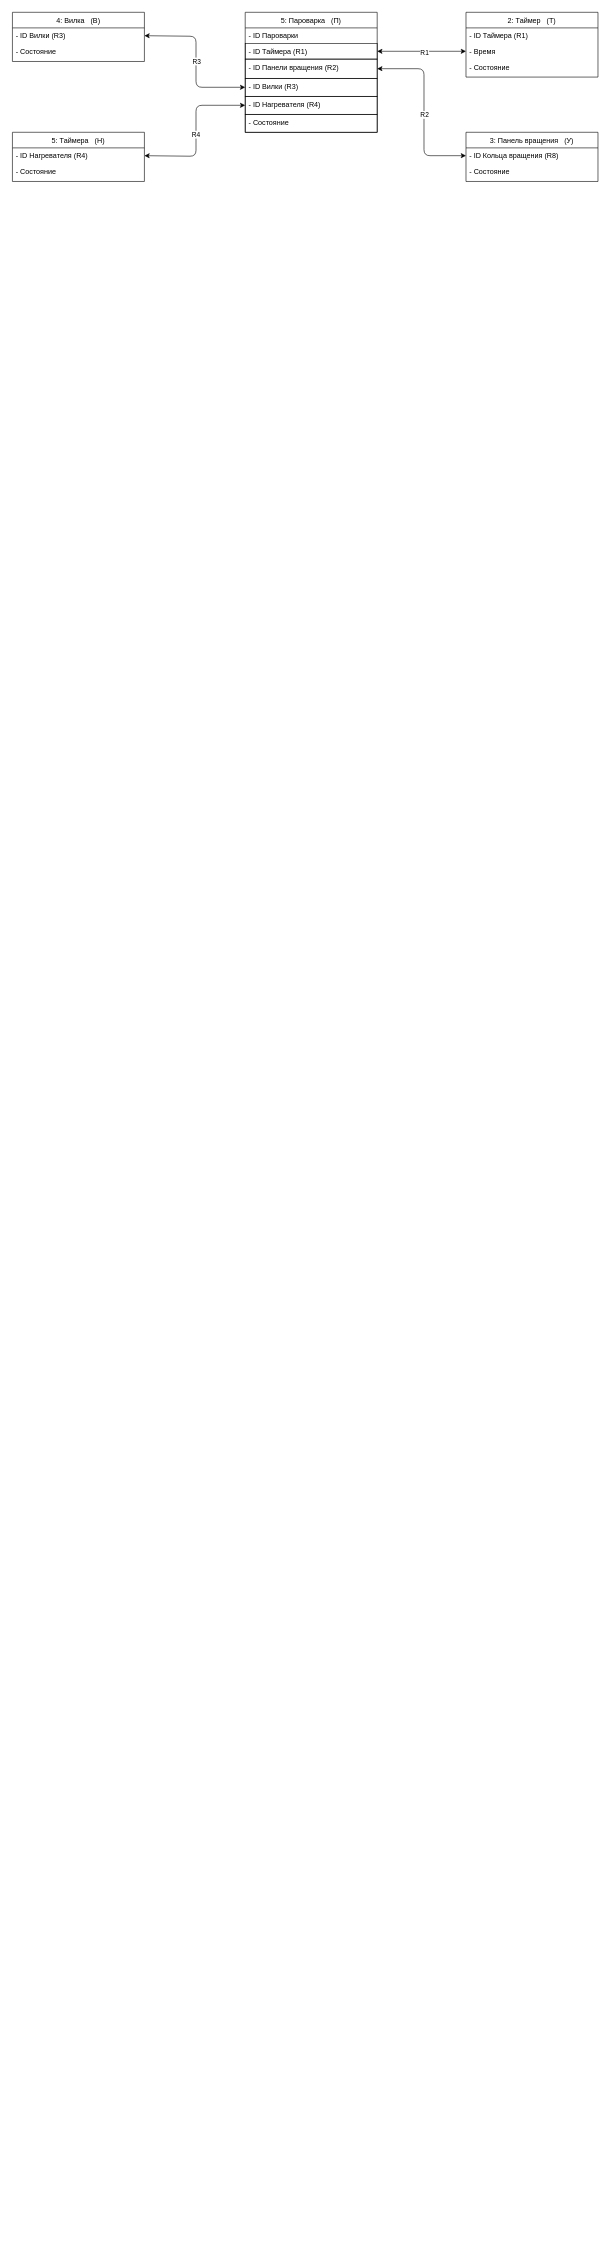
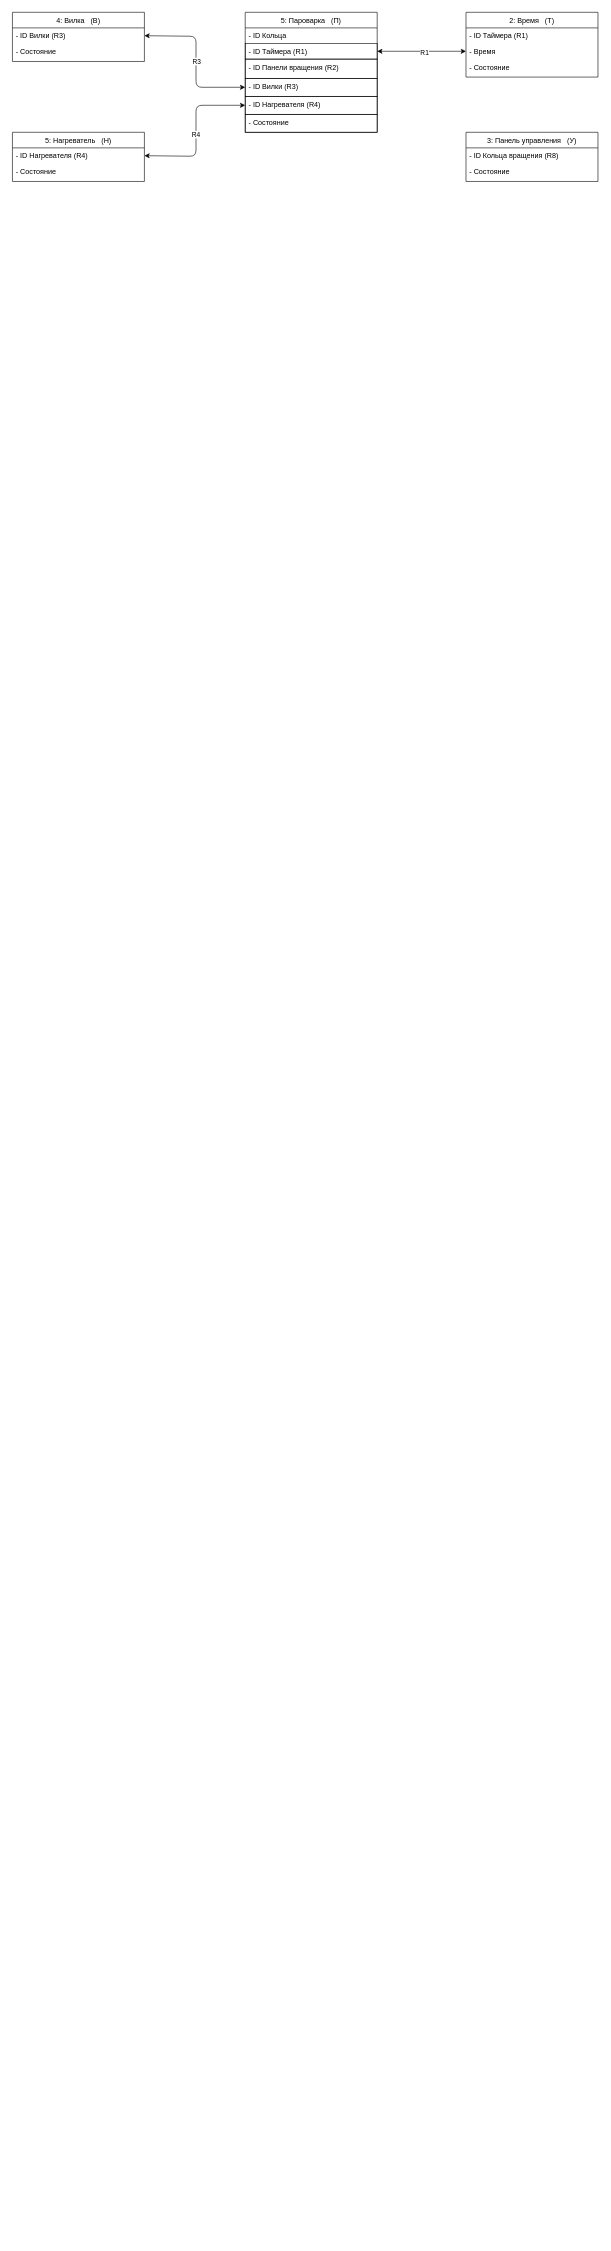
node "2: Таймер (T)": label "2: Таймер (T)" -> "2: Время (T)"
node "- ID Пароварки": label "- ID Пароварки" -> "- ID Кольца"
node "5: Таймера (Н)": label "5: Таймера (Н)" -> "5: Нагреватель (Н)"
node "3: Панель вращения (У)": label "3: Панель вращения (У)" -> "3: Панель управления (У)"
edge "- ID Панели вращения (R2)" -- "- ID Кольца вращения (R8)": removed, label "R2"
